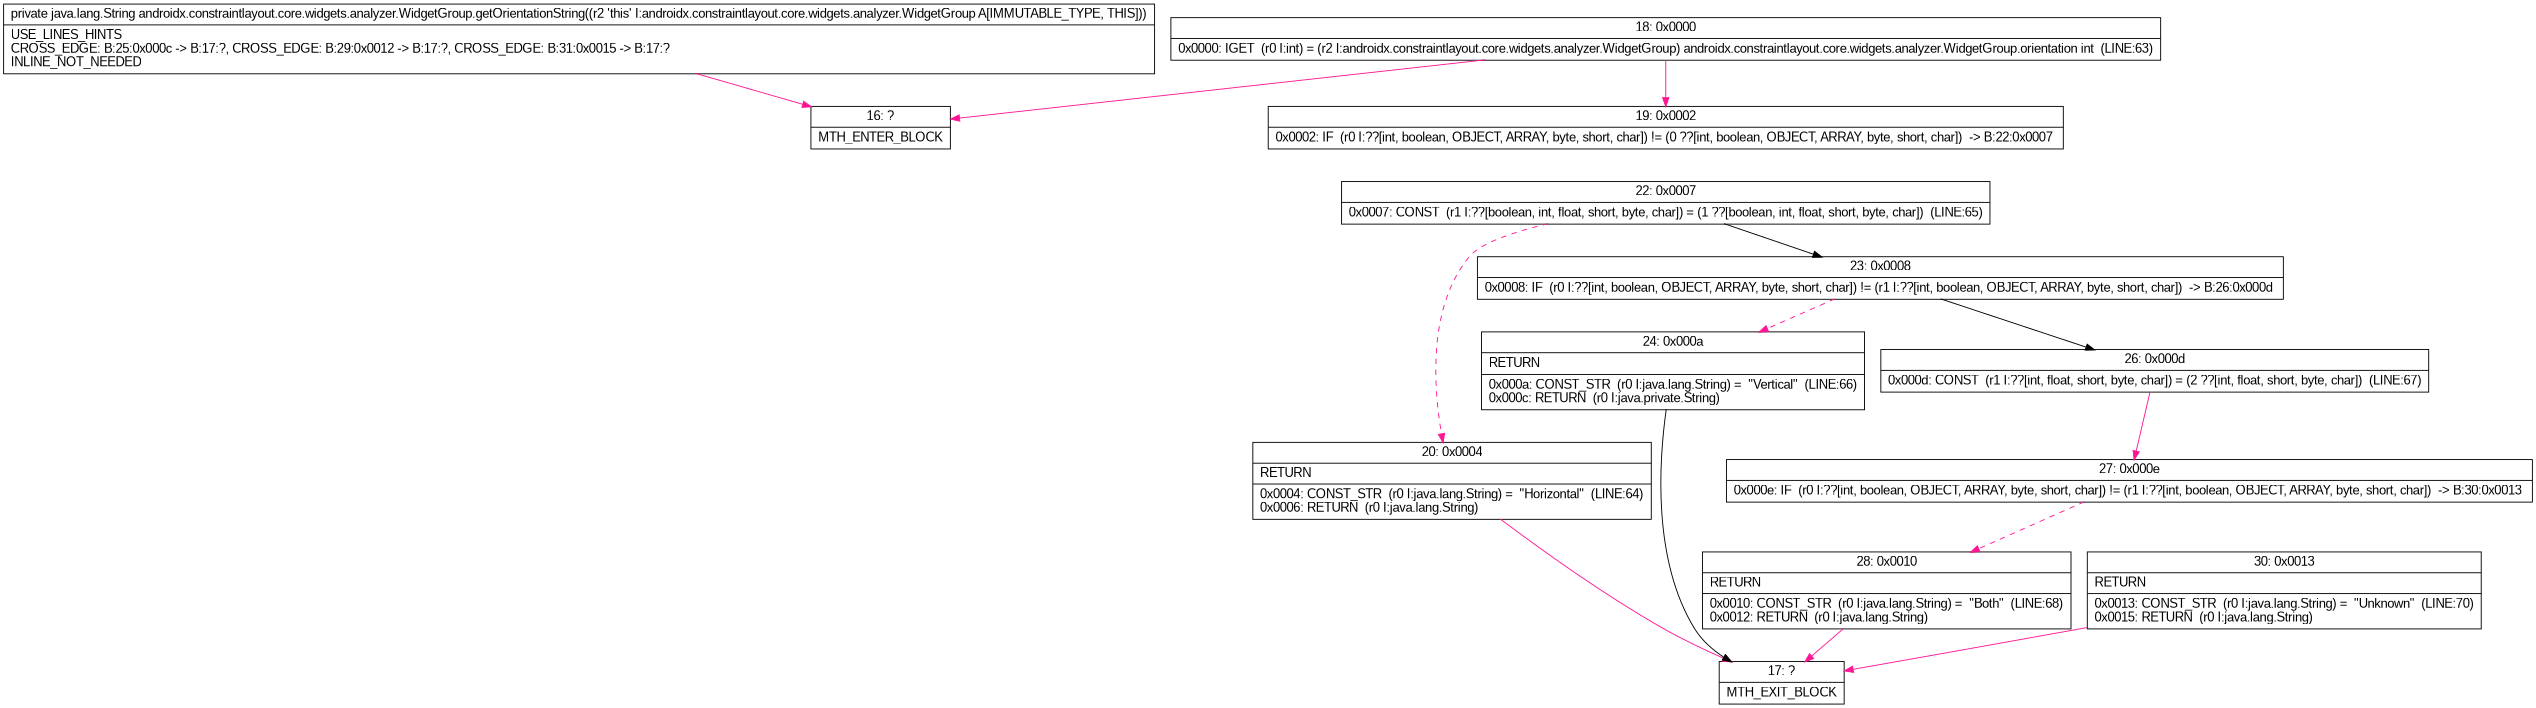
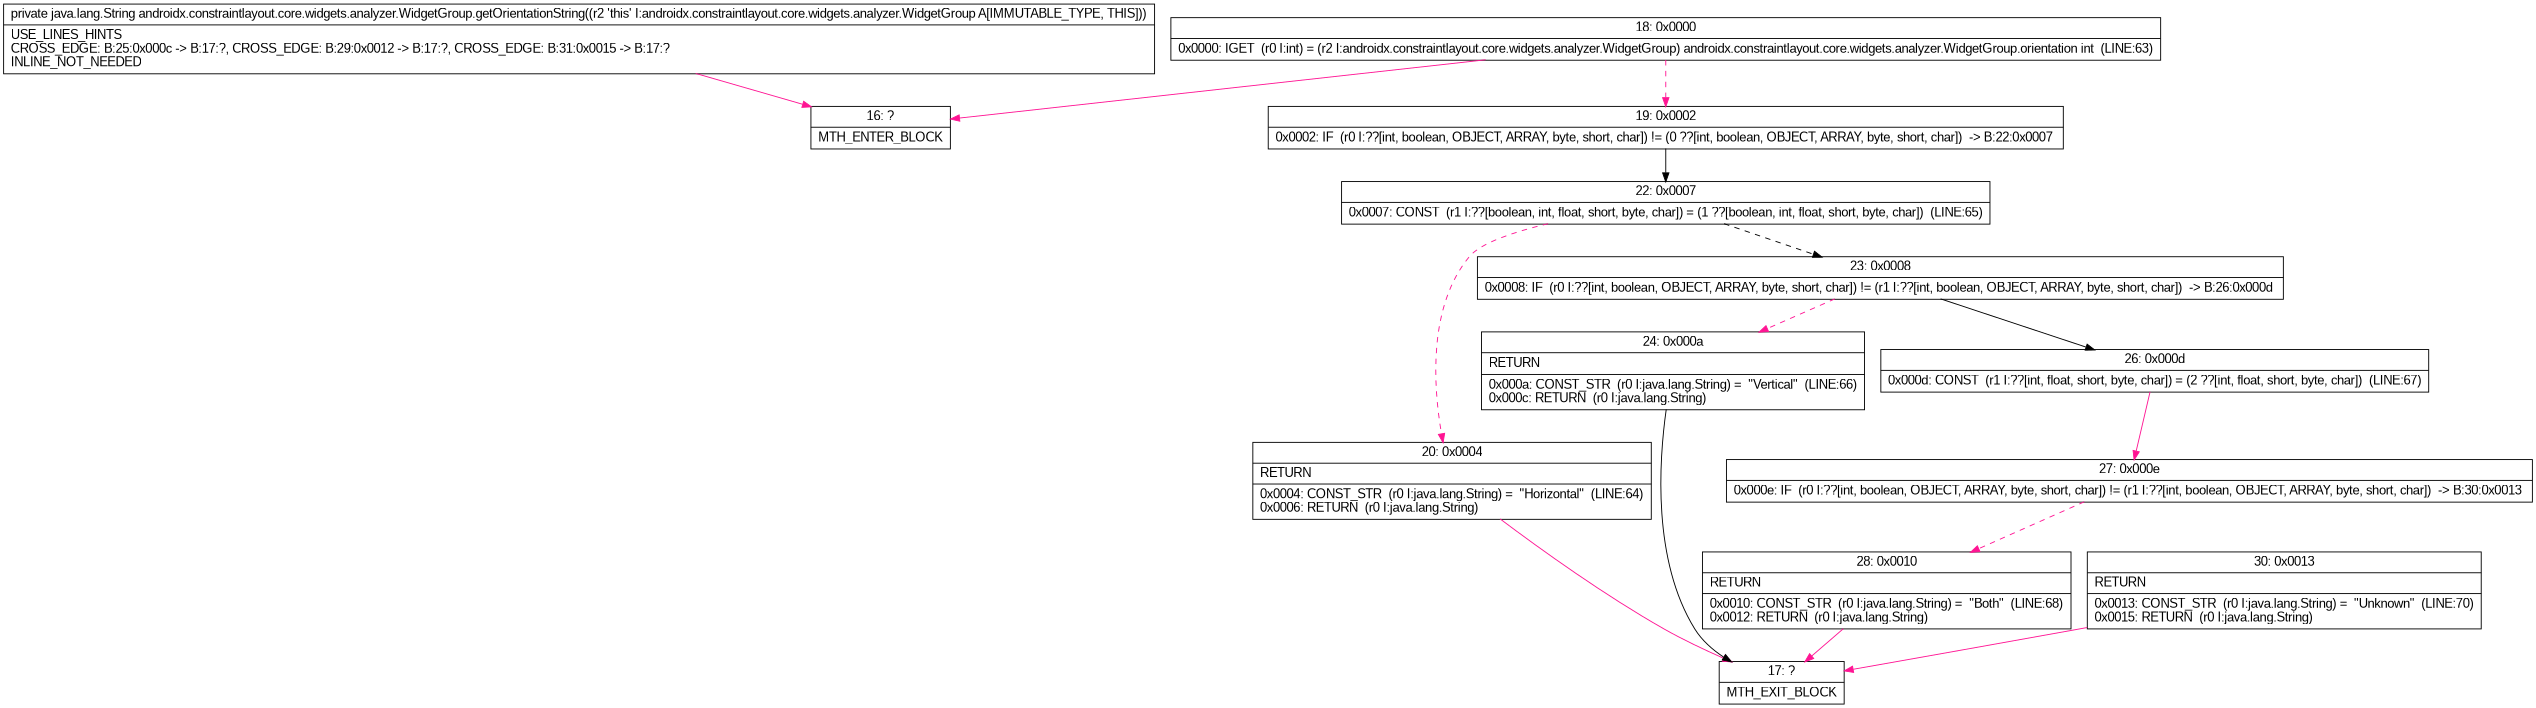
edge "18: 0x0000" -> "19: 0x0002": style solid -> dashed
edge "19: 0x0002" -> "22: 0x0007": added
edge "22: 0x0007" -> "23: 0x0008": style solid -> dashed
node "24: 0x000a": text "0x000c: RETURN  (r0 I:java.private.String)" -> "0x000c: RETURN  (r0 I:java.lang.String)"
